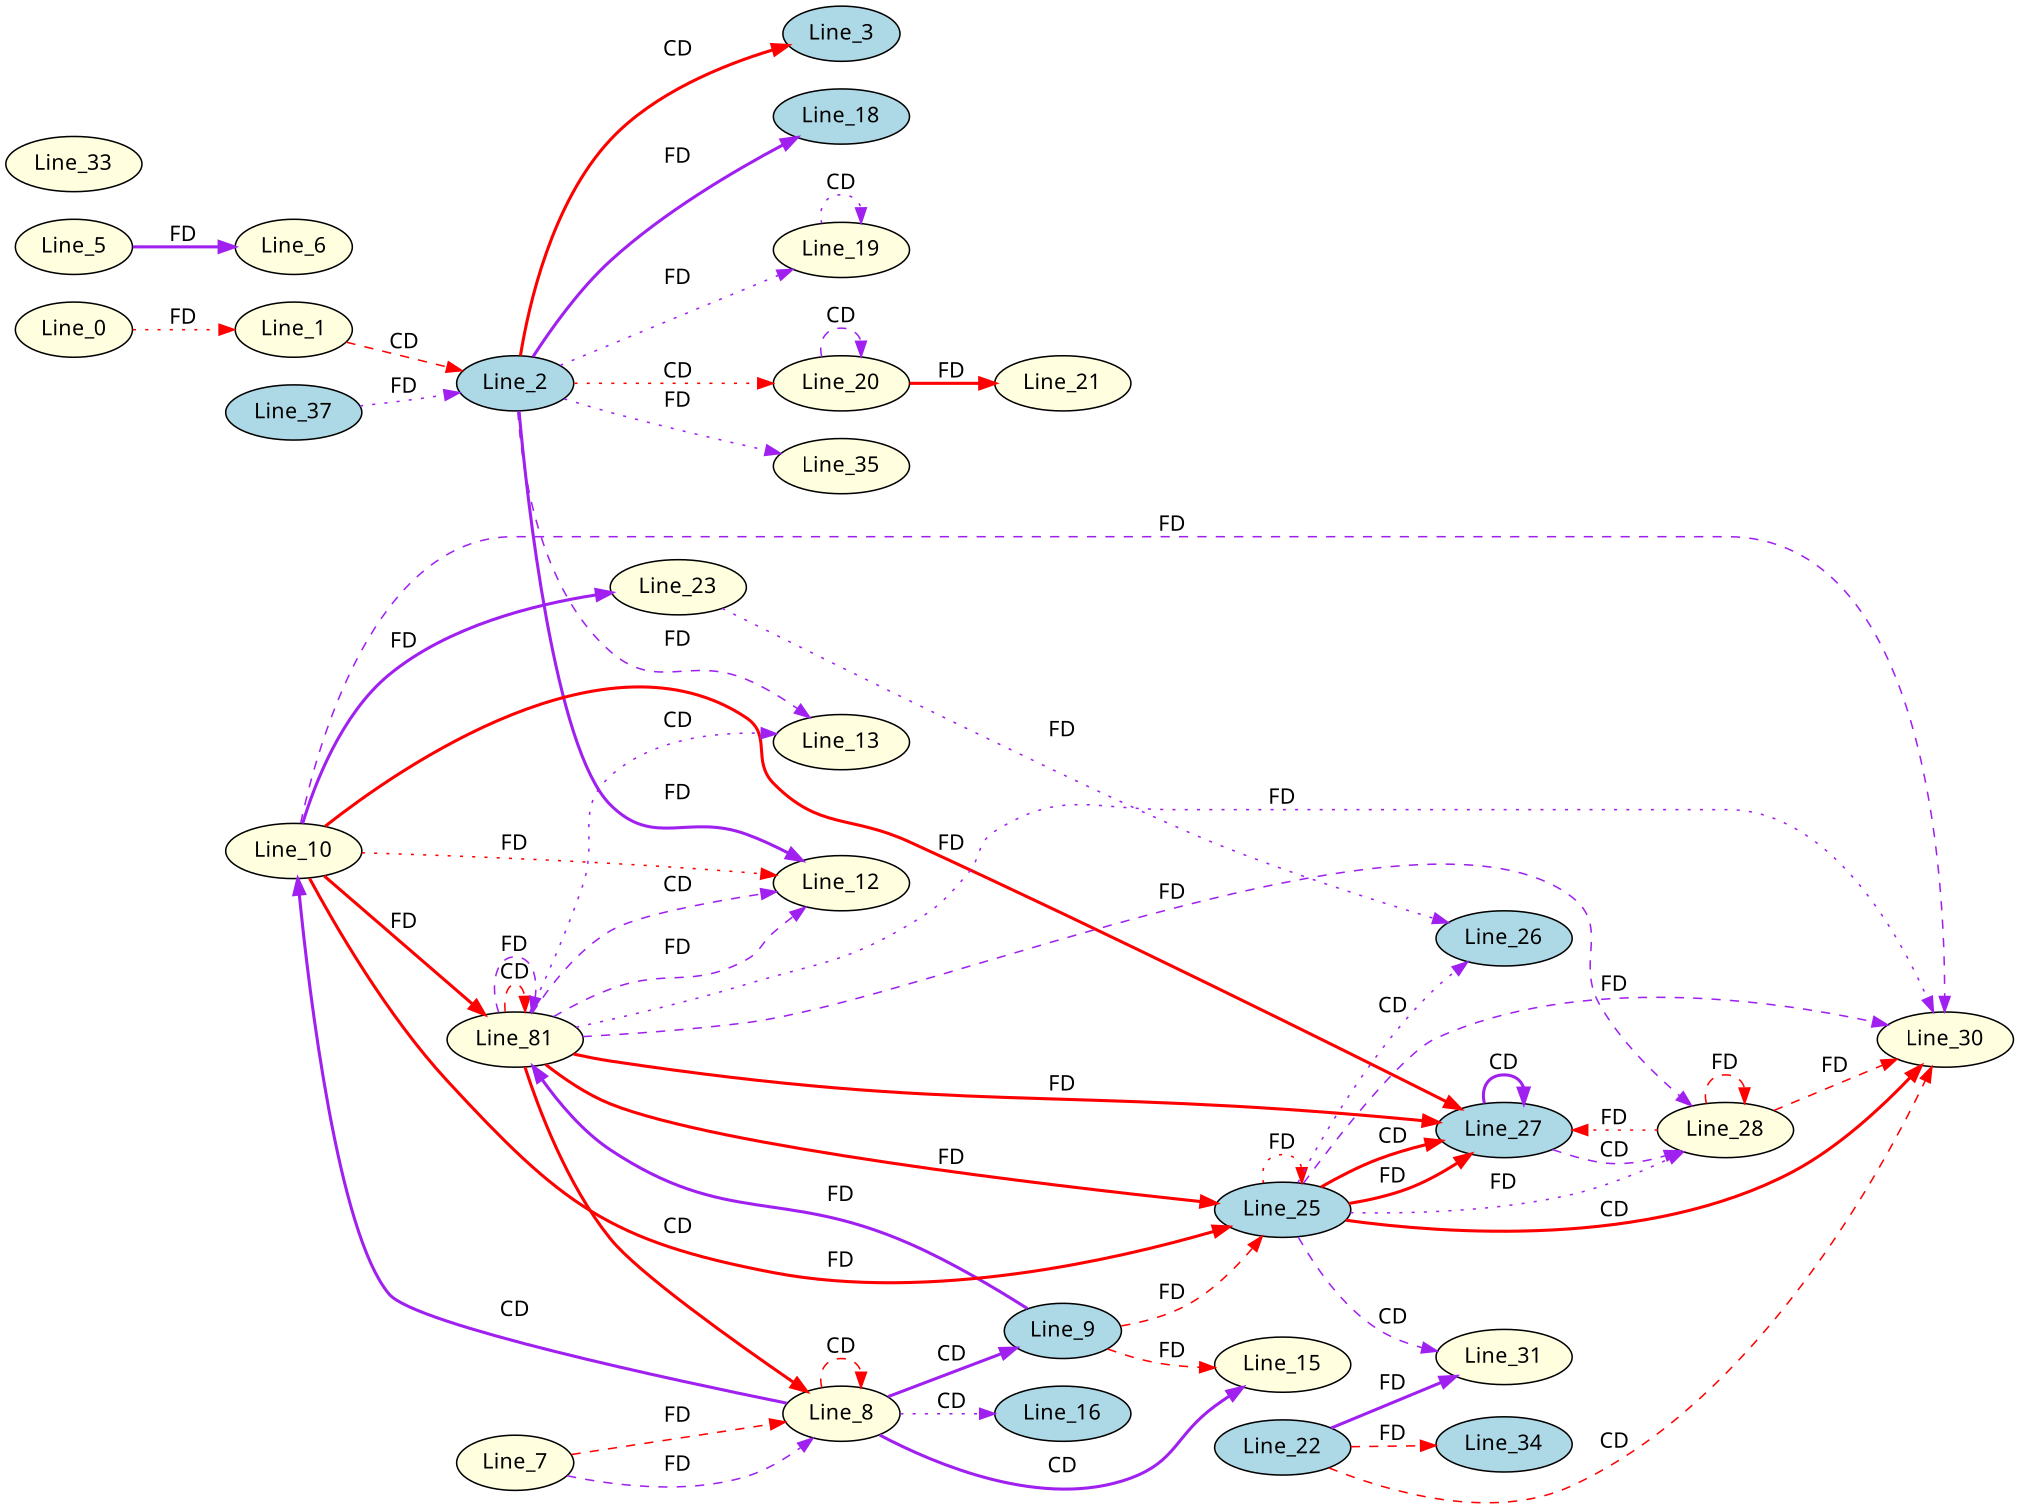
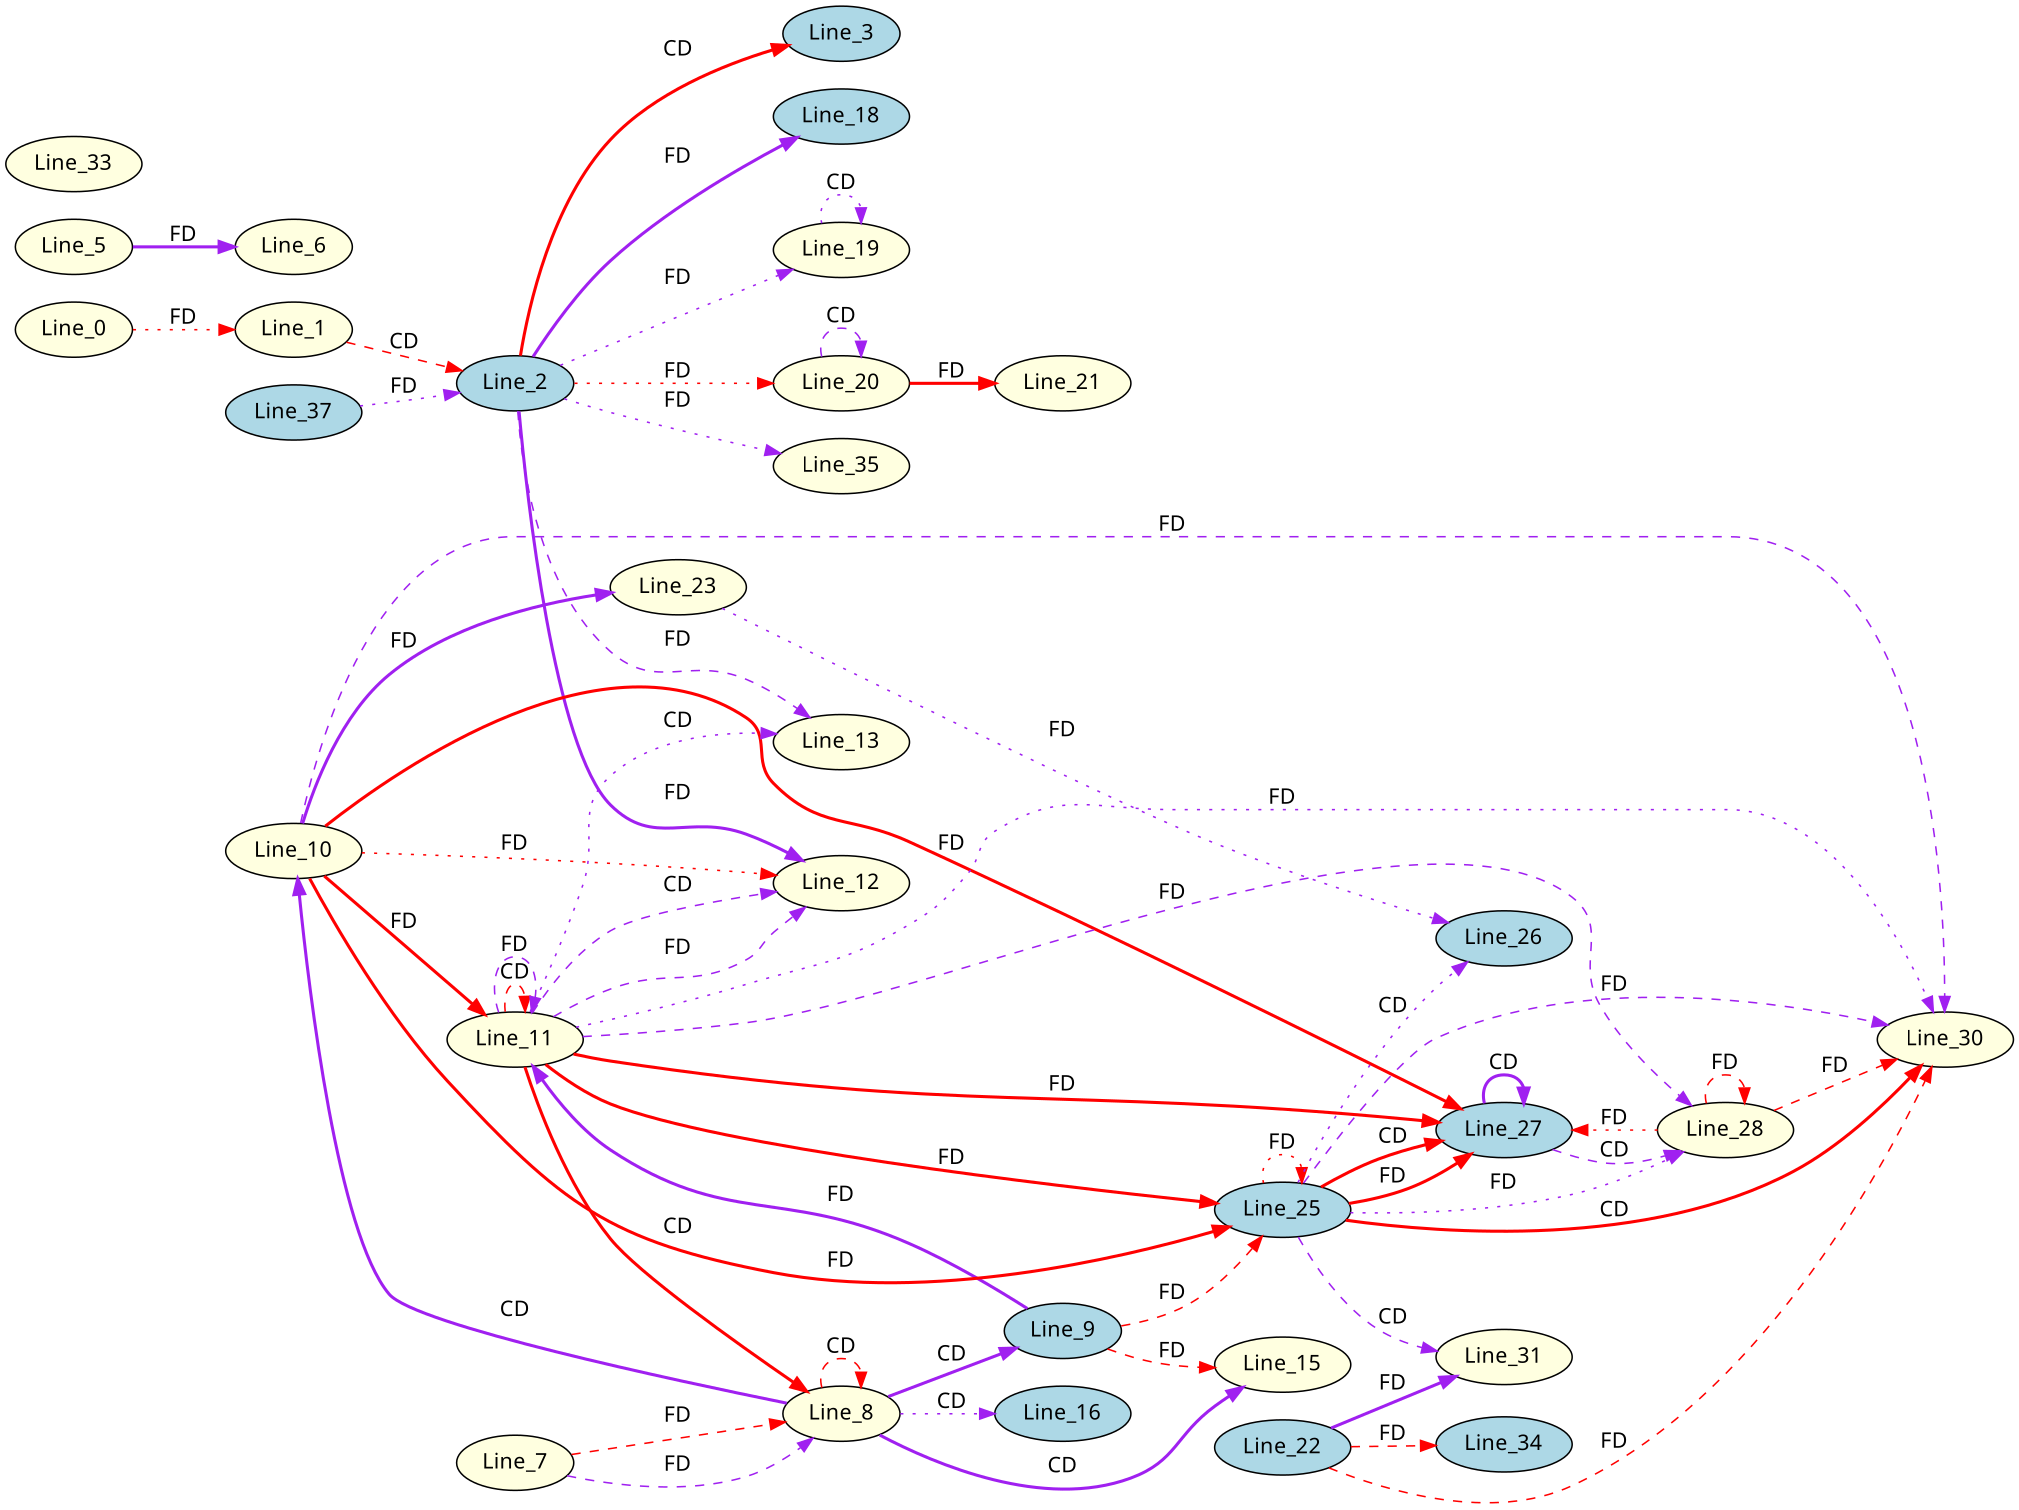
edge "Line_2" -> "Line_20": label "CD" -> "FD"
node "Line_81": label "Line_81" -> "Line_11"
edge "Line_22" -> "Line_30": label "CD" -> "FD"
